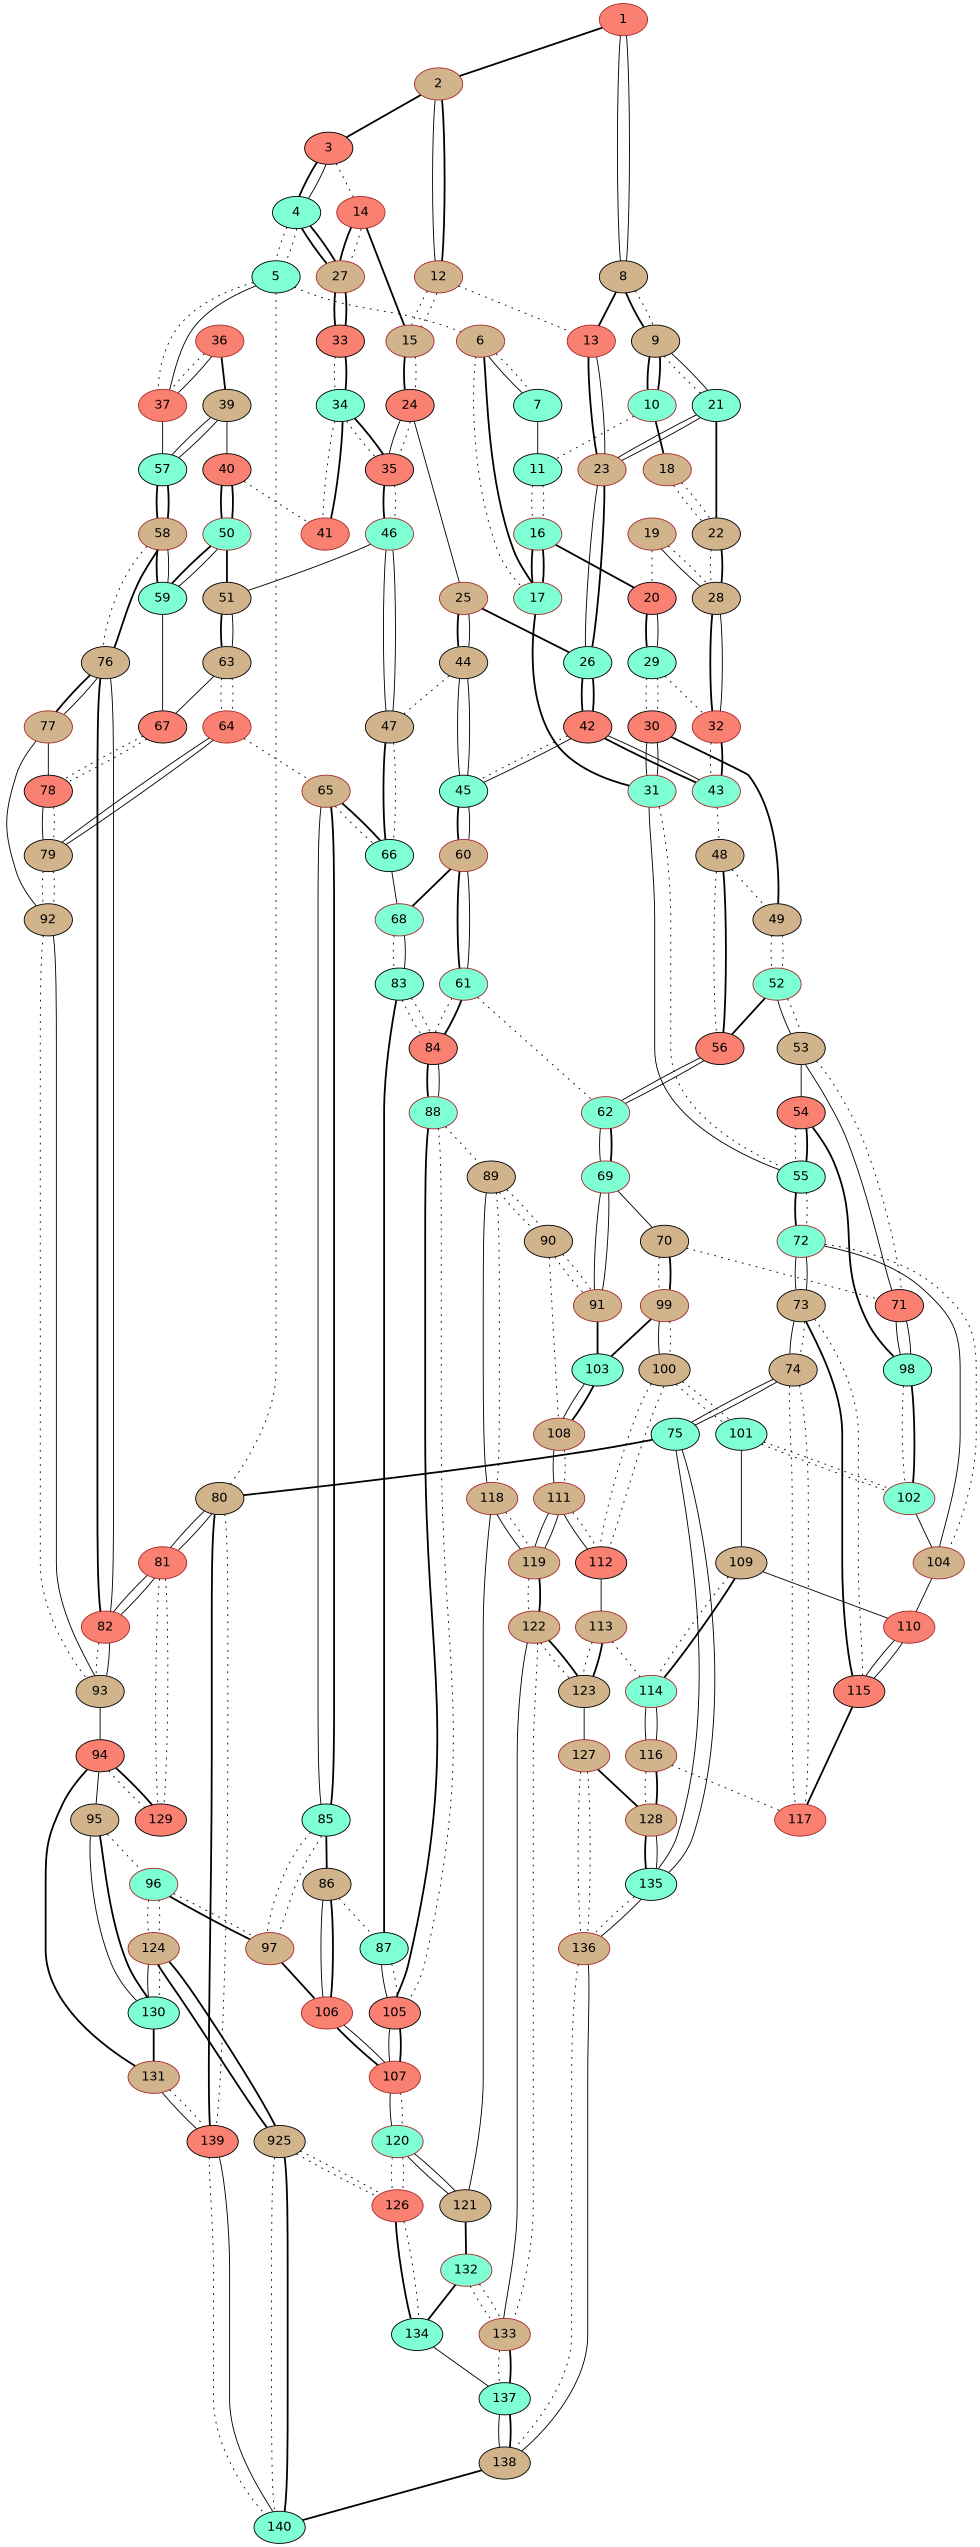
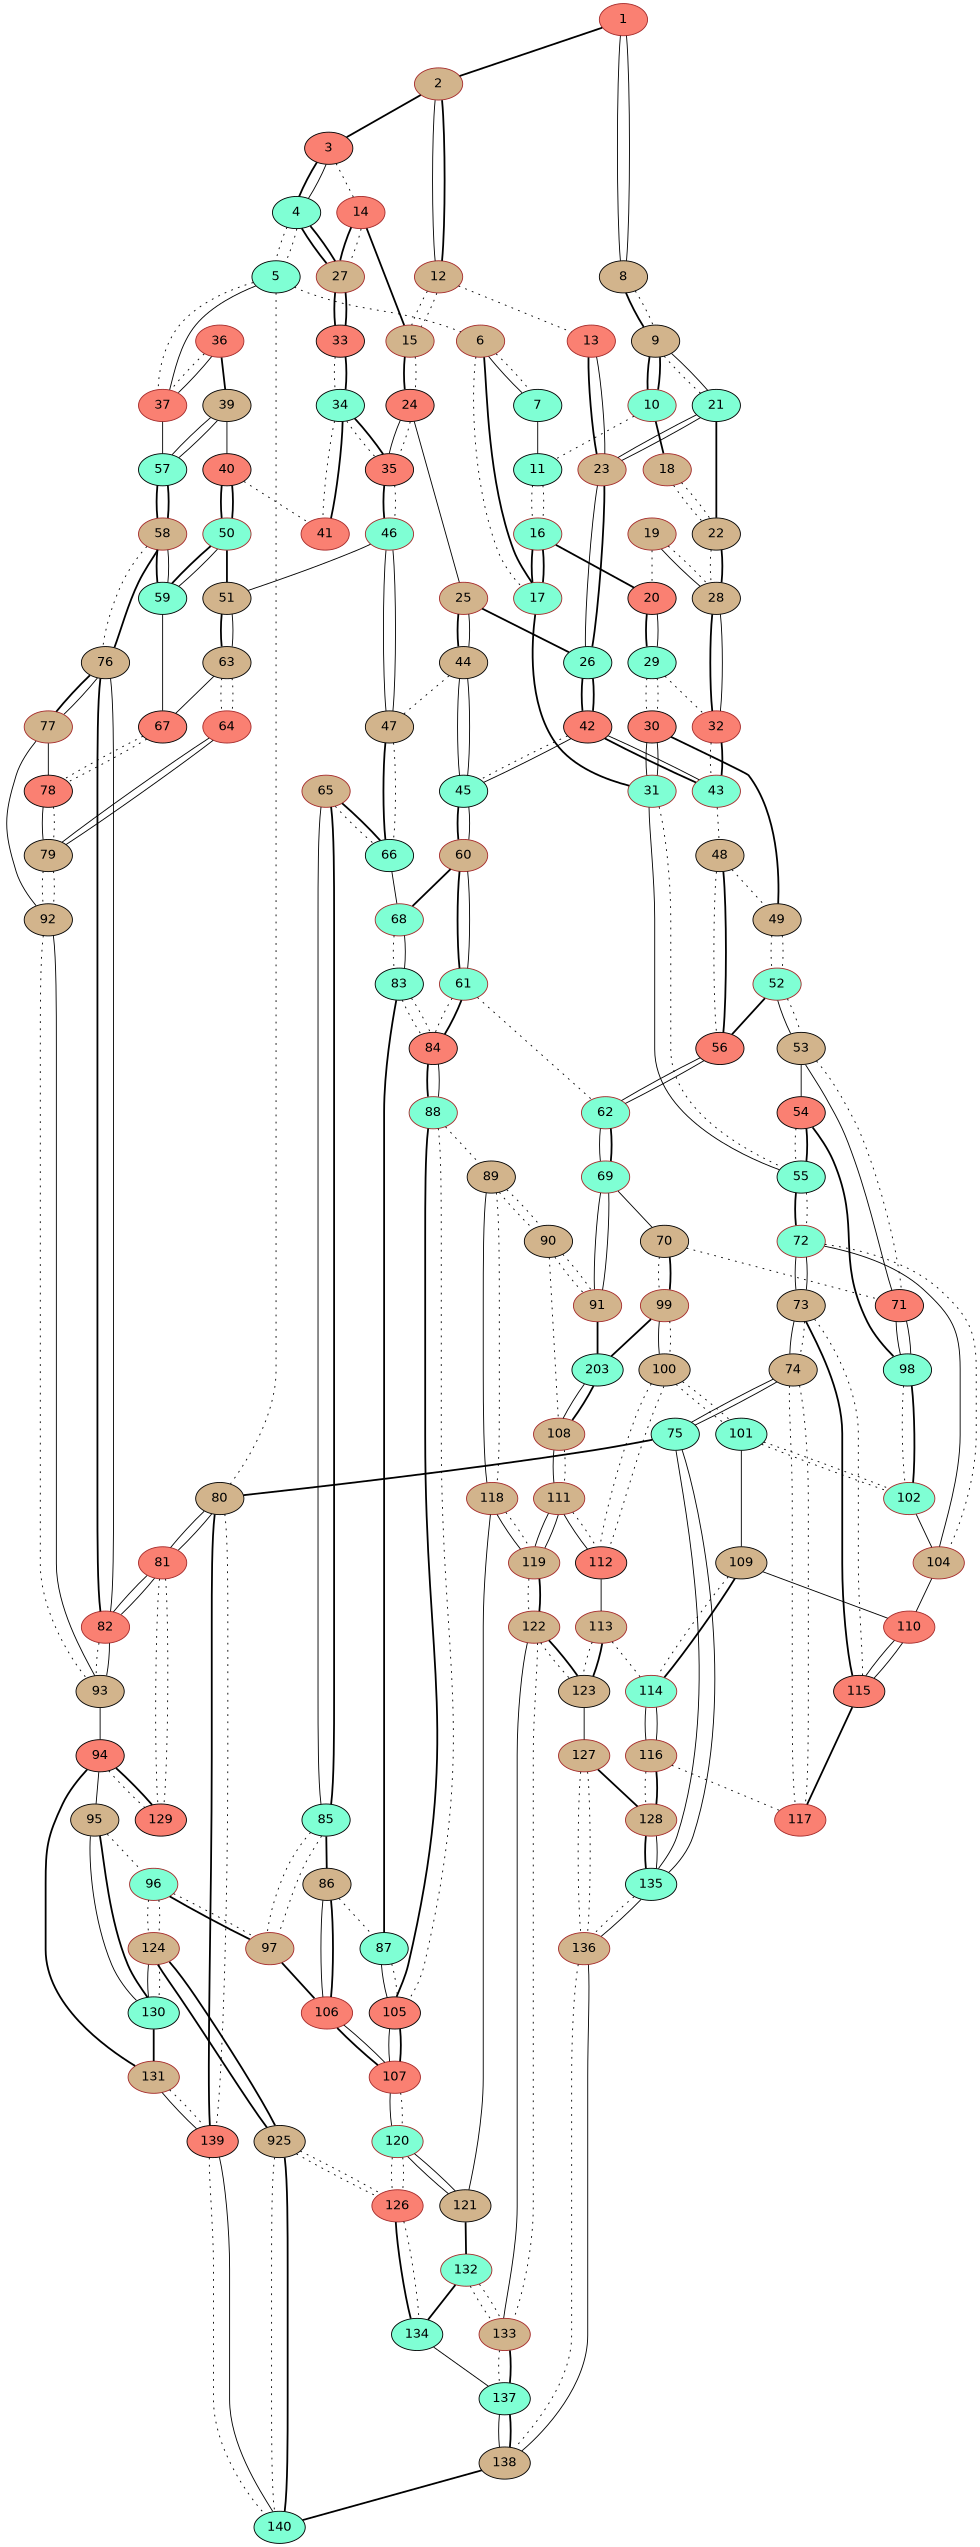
edge "8" -- "13": removed
edge "64" -- "65": removed
node "103": label "103" -> "203"
